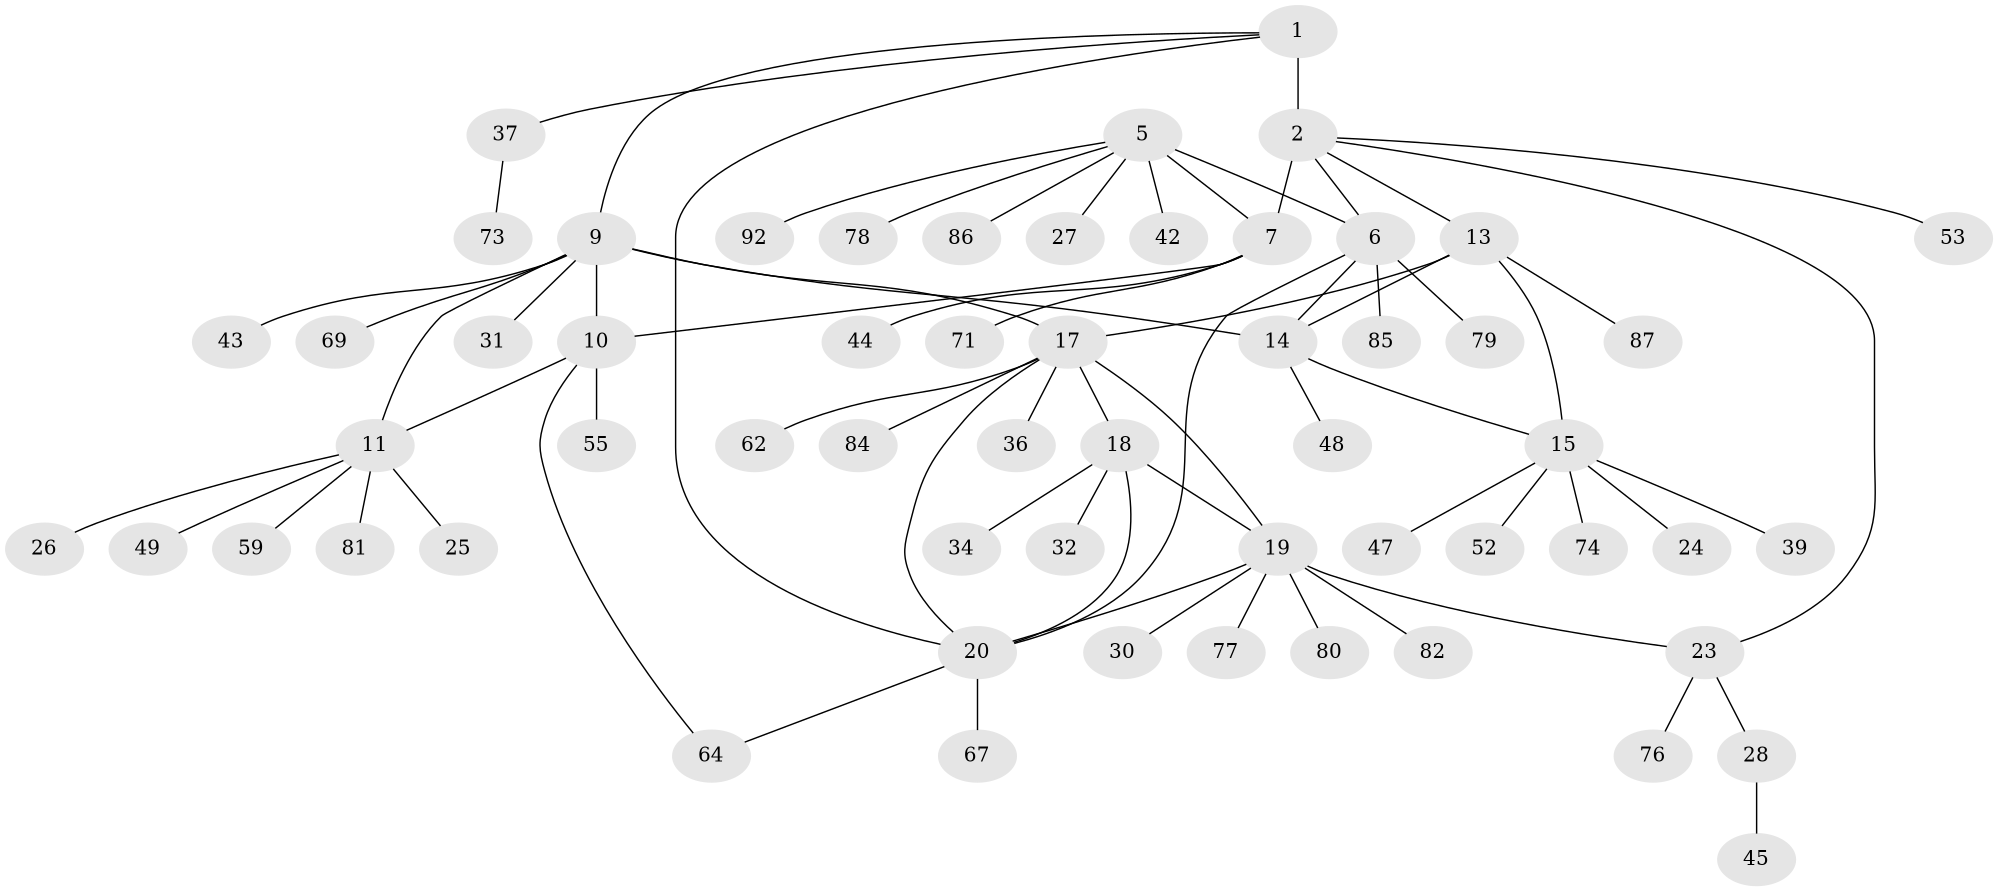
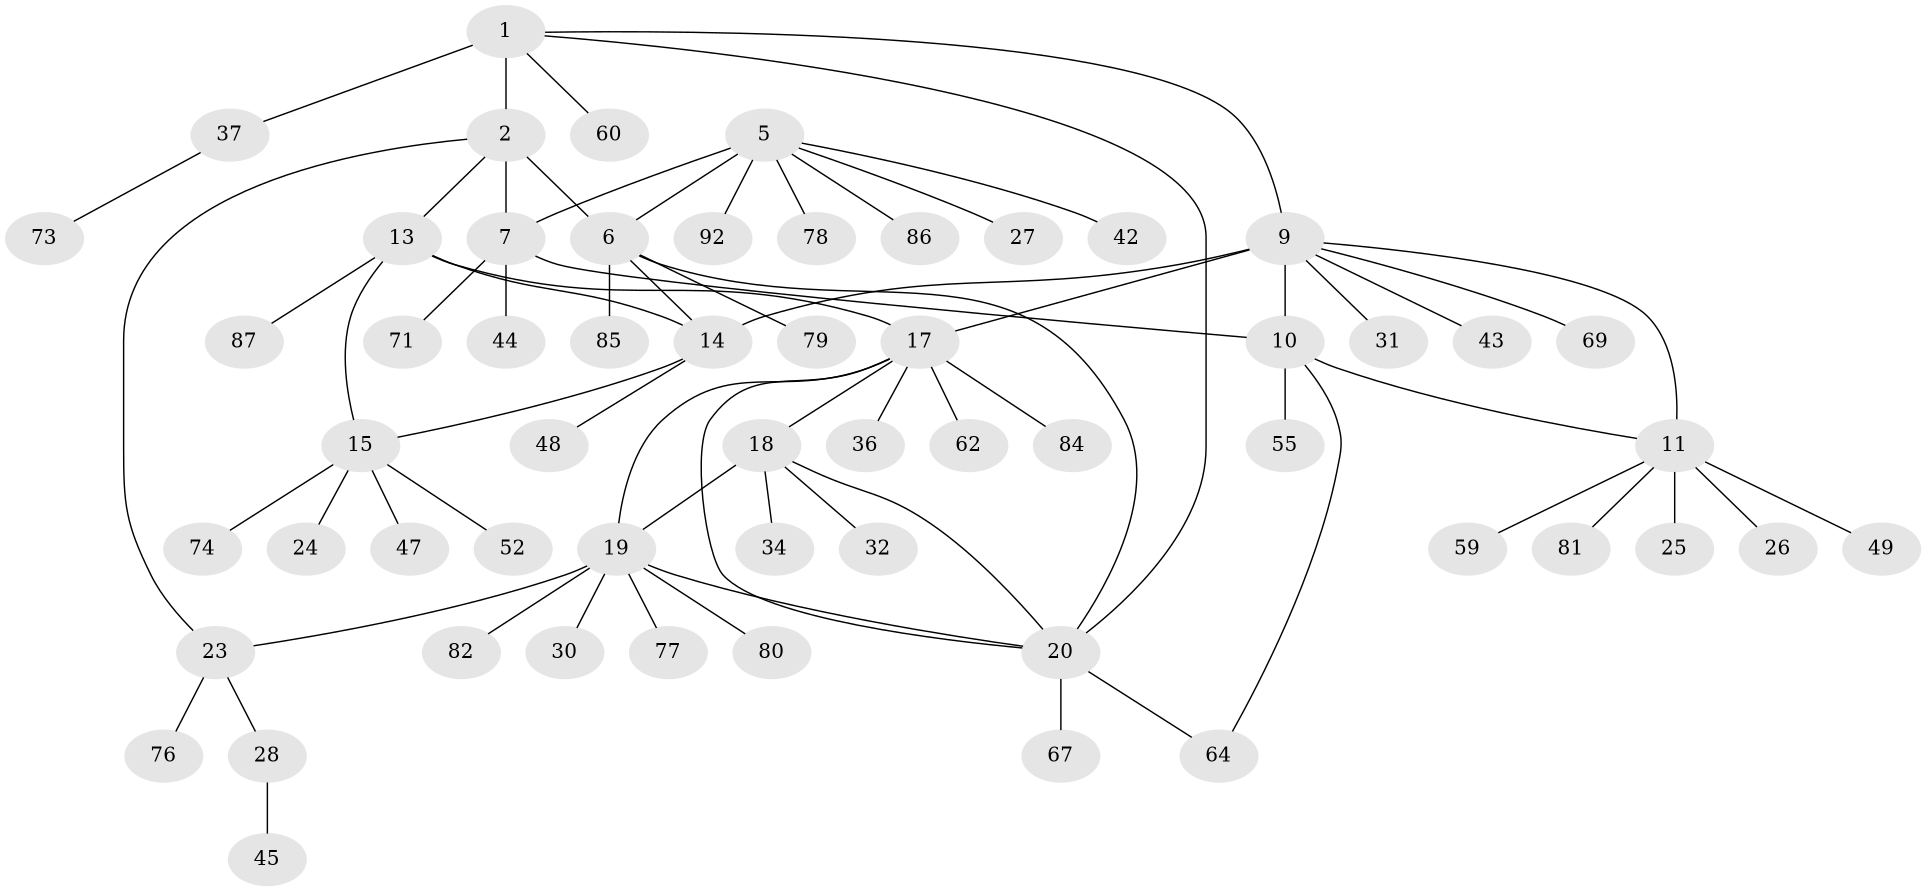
node "60": added
node "53": removed
node "39": removed
